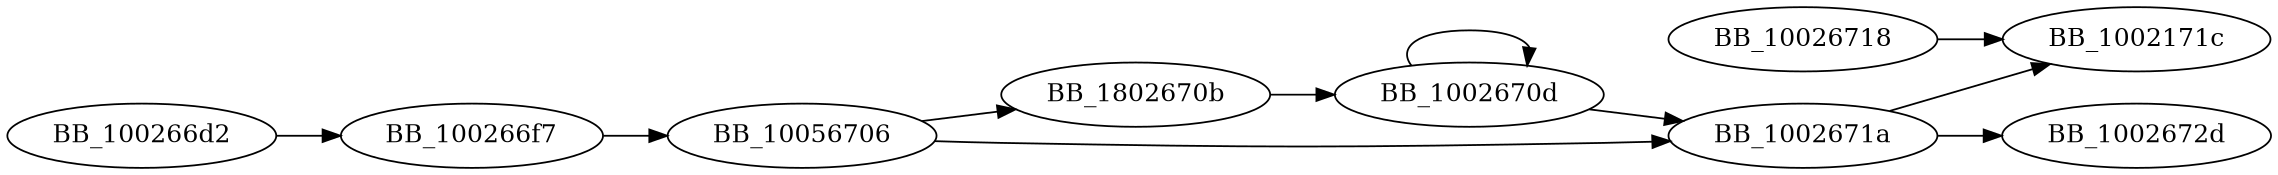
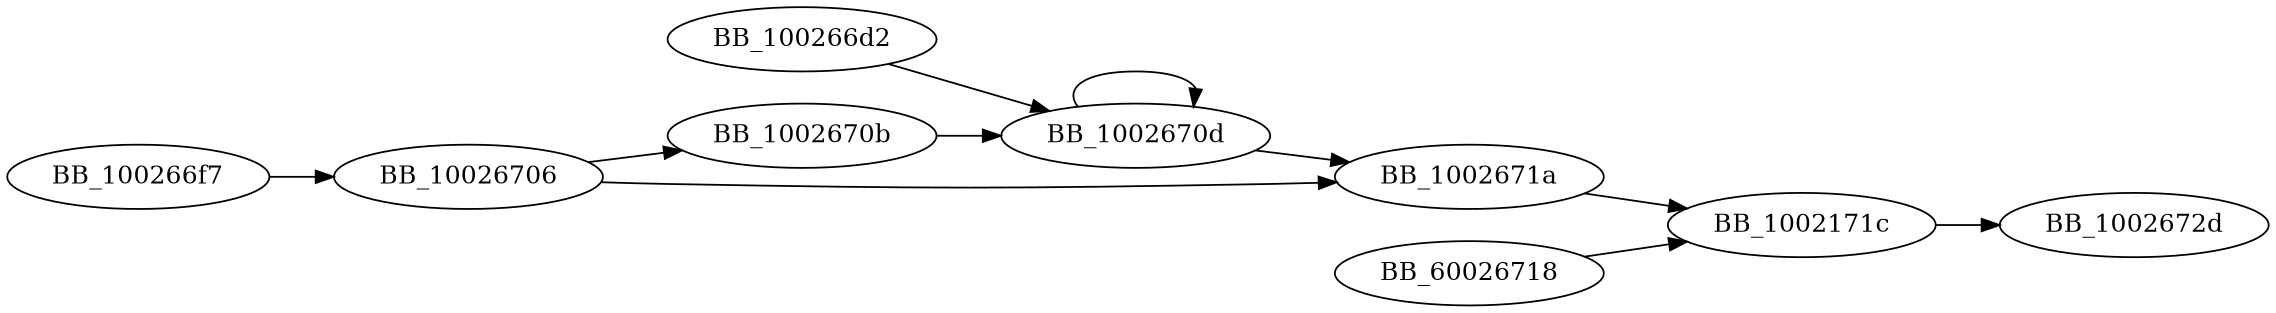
node "BB_10026718": label "BB_10026718" -> "BB_60026718"
node "BB_1802670b": label "BB_1802670b" -> "BB_1002670b"
edge "BB_100266d2" -> "BB_100266f7": now "BB_100266d2" -> "BB_1002670d"
node "BB_10056706": label "BB_10056706" -> "BB_10026706"
edge "BB_1002671a" -> "BB_1002672d": now "BB_1002171c" -> "BB_1002672d"
